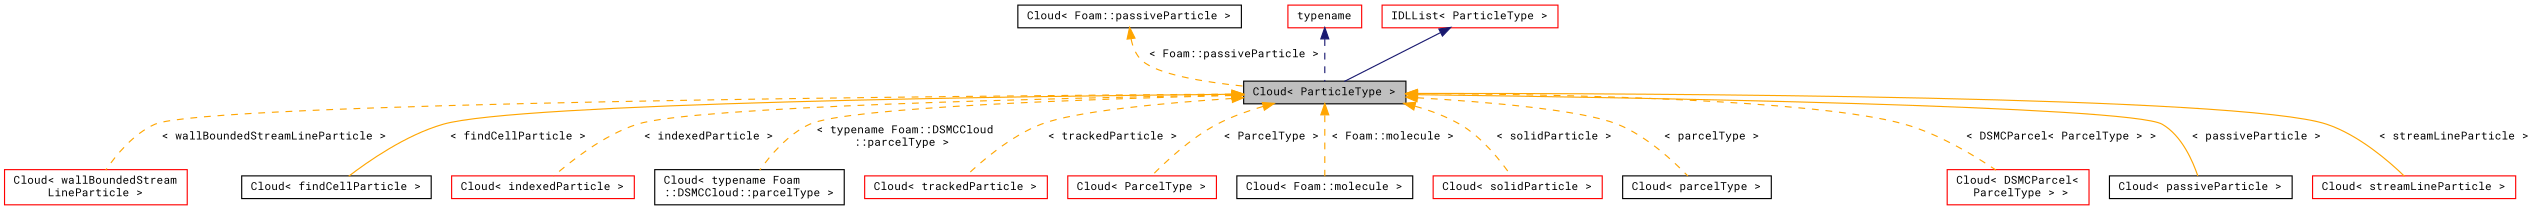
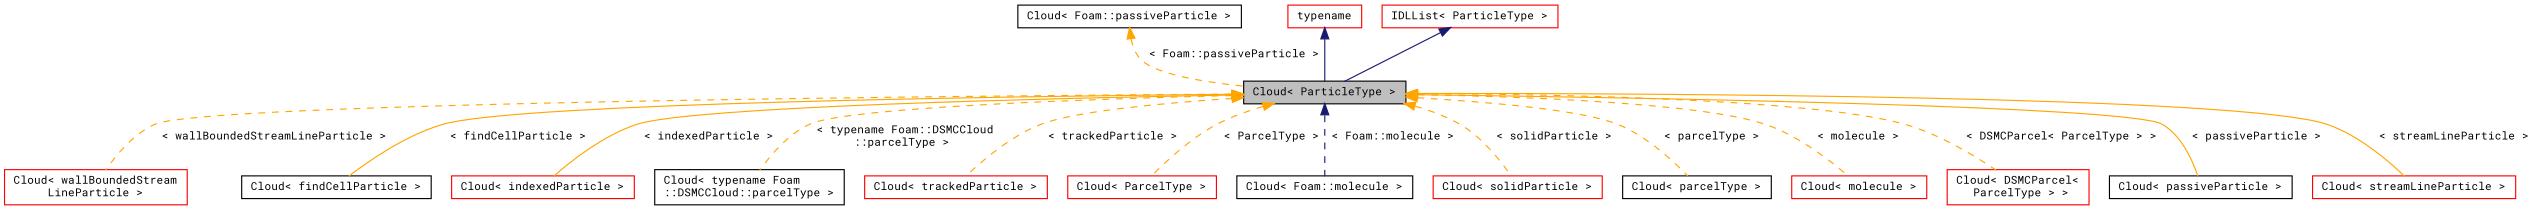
edge "Cloud< ParticleType >" -> "typename": style dashed -> solid
edge "Cloud< indexedParticle >" -> "Cloud< ParticleType >": style dashed -> solid
edge "Cloud< Foam::molecule >" -> "Cloud< ParticleType >": color orange -> midnightblue
node "Cloud< molecule >": added
